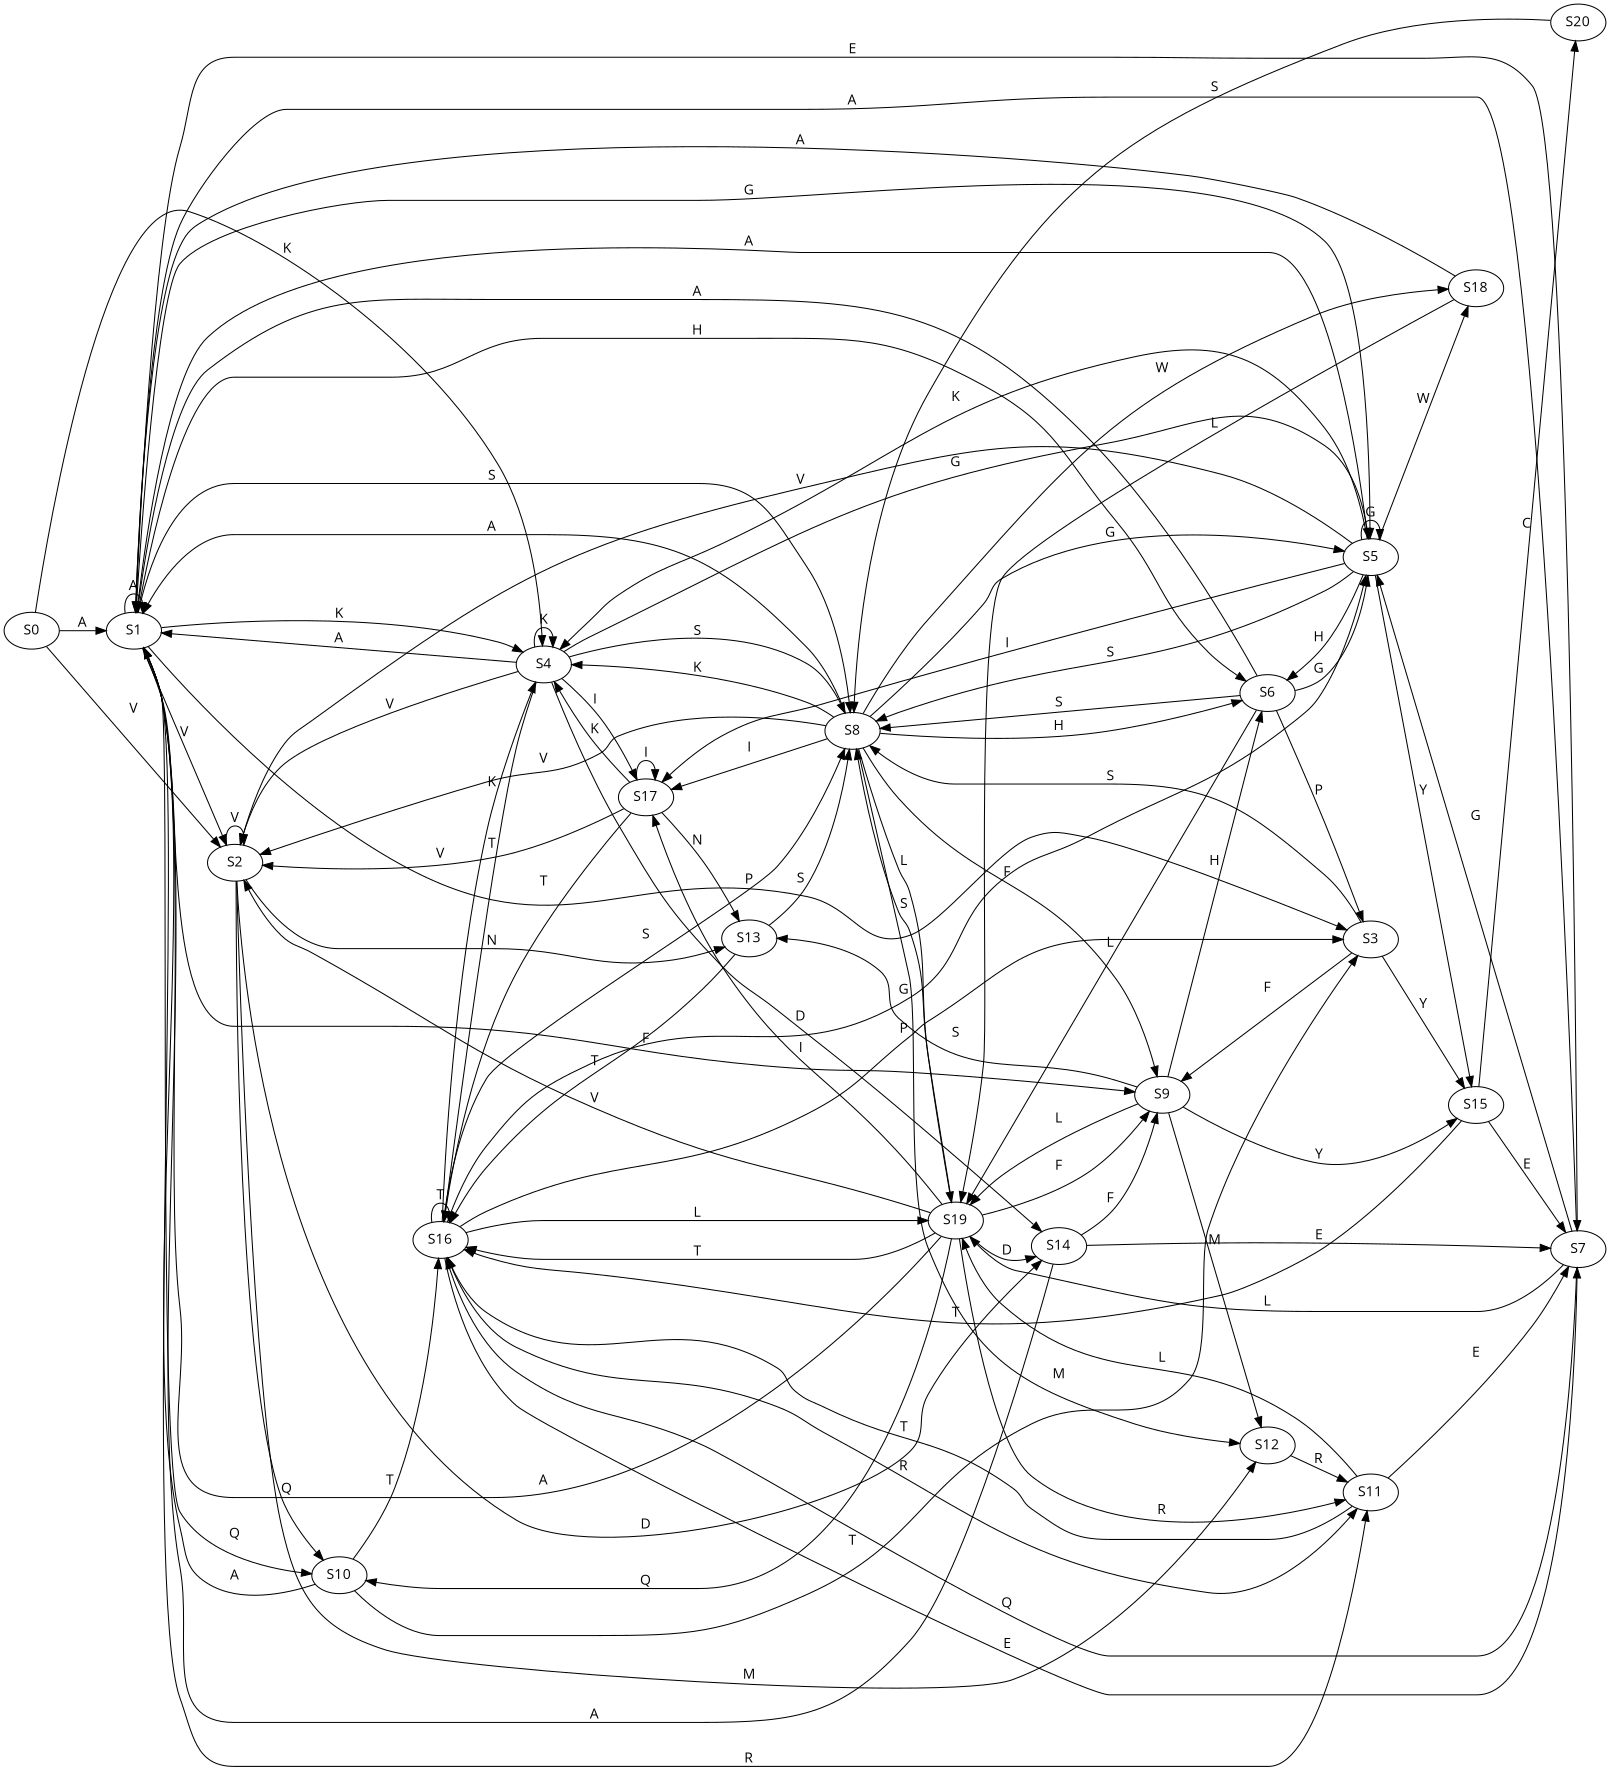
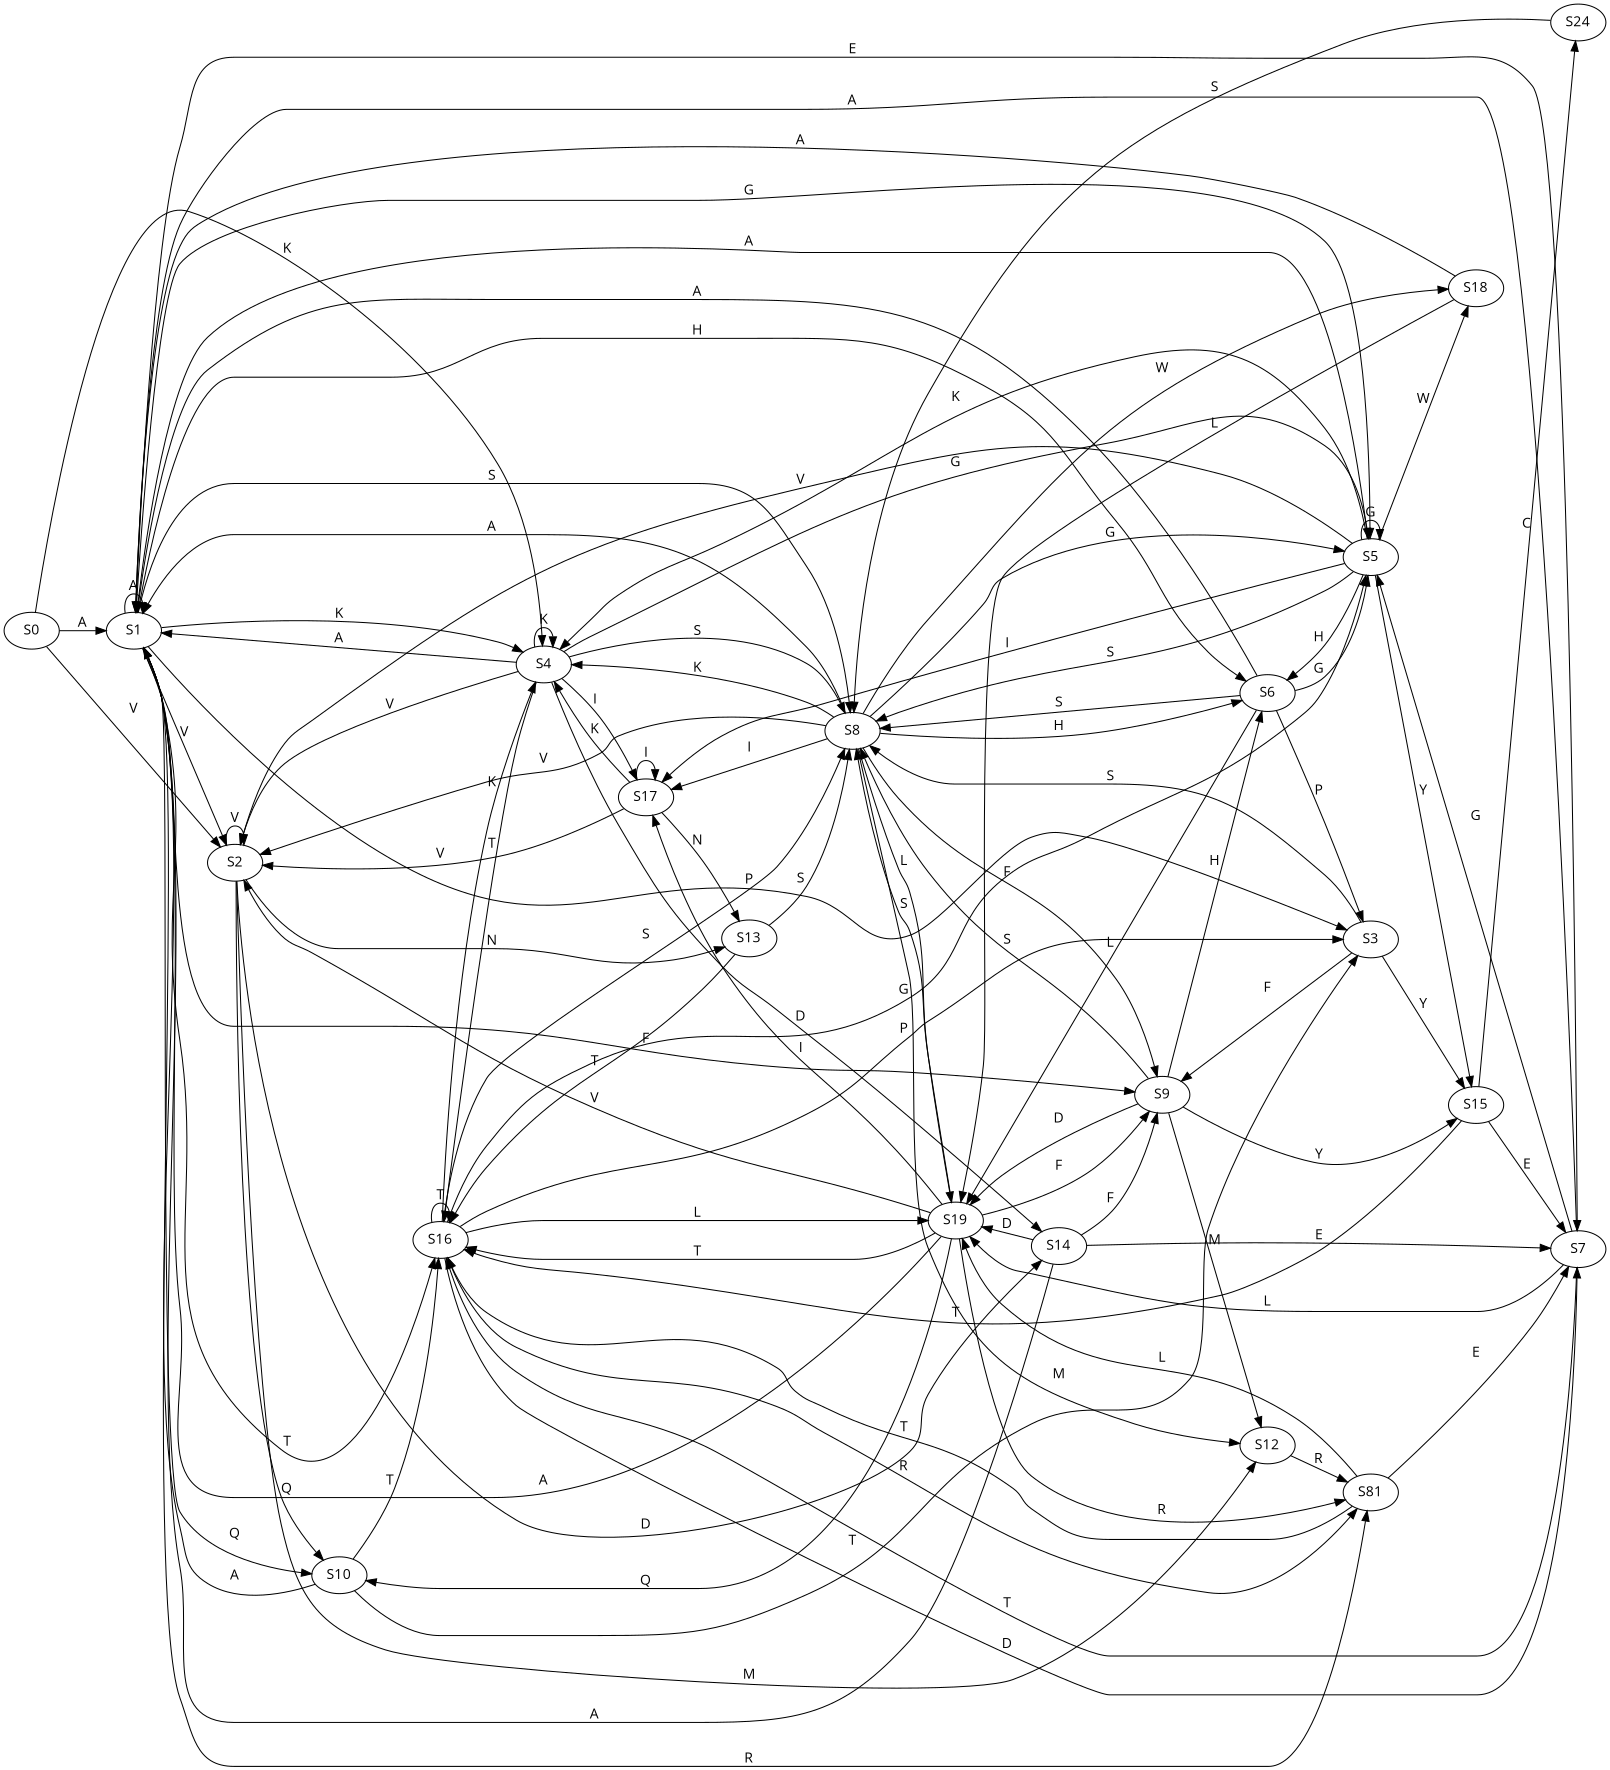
node "S20": label "S20" -> "S24"
edge "S17" -> "S16": now "S1" -> "S16"
edge "S9" -> "S13": now "S9" -> "S8"
edge "S9" -> "S19": label "L" -> "D"
edge "S19" -> "S14": reversed
node "S11": label "S11" -> "S81"
edge "S7" -> "S16": label "Q" -> "T"
edge "S16" -> "S7": label "E" -> "D"
